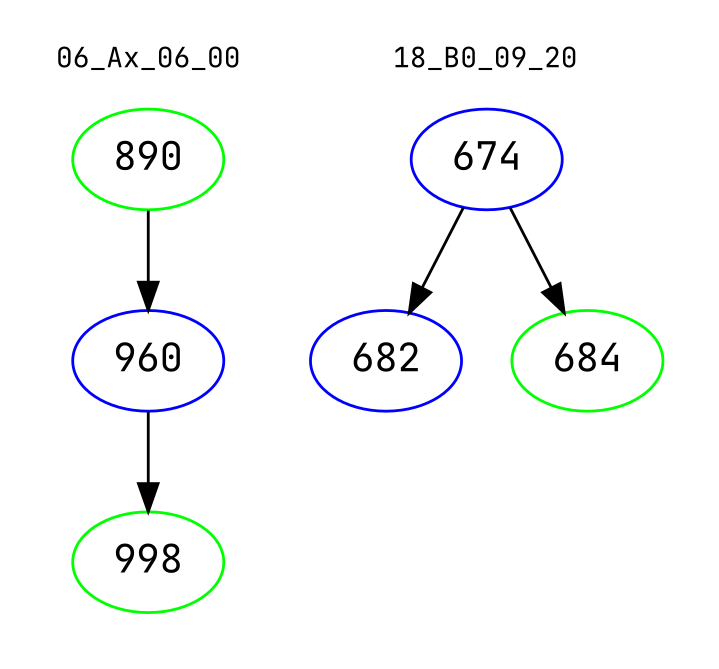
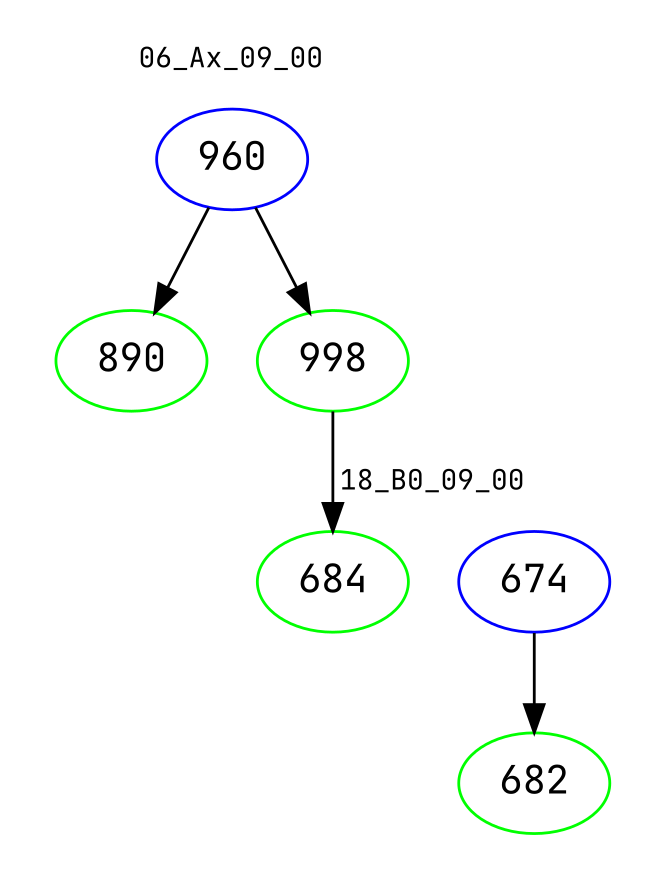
cluster "06_Ax_06_00": label "06_Ax_06_00" -> "06_Ax_09_00"
cluster "18_B0_09_20": label "18_B0_09_20" -> "18_B0_09_00"
edge "890" -> "960": reversed
edge "674" -> "684": now "998" -> "684"
node "682": color blue -> green
